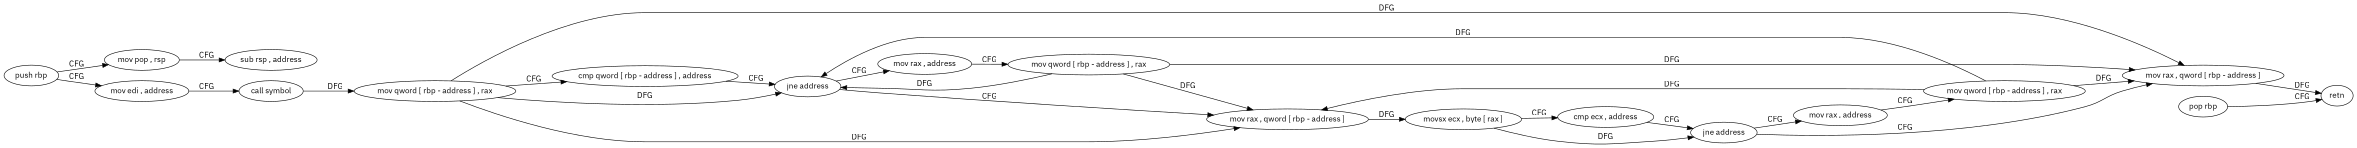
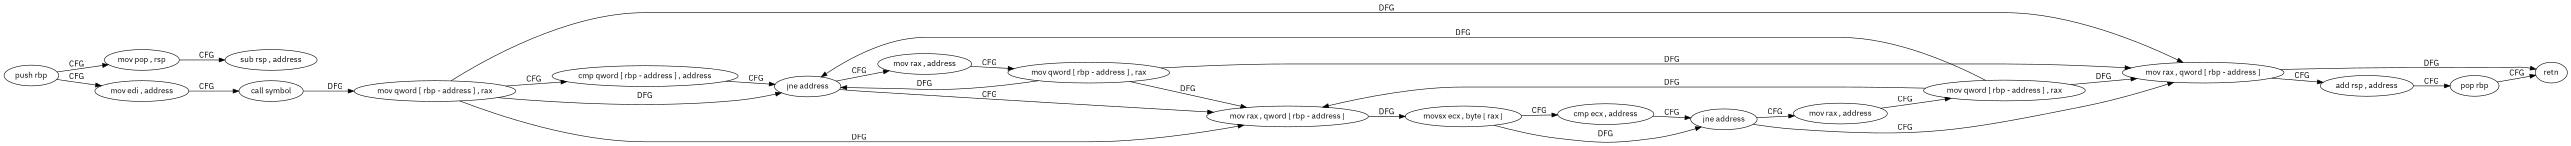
node "add rsp , address": added
